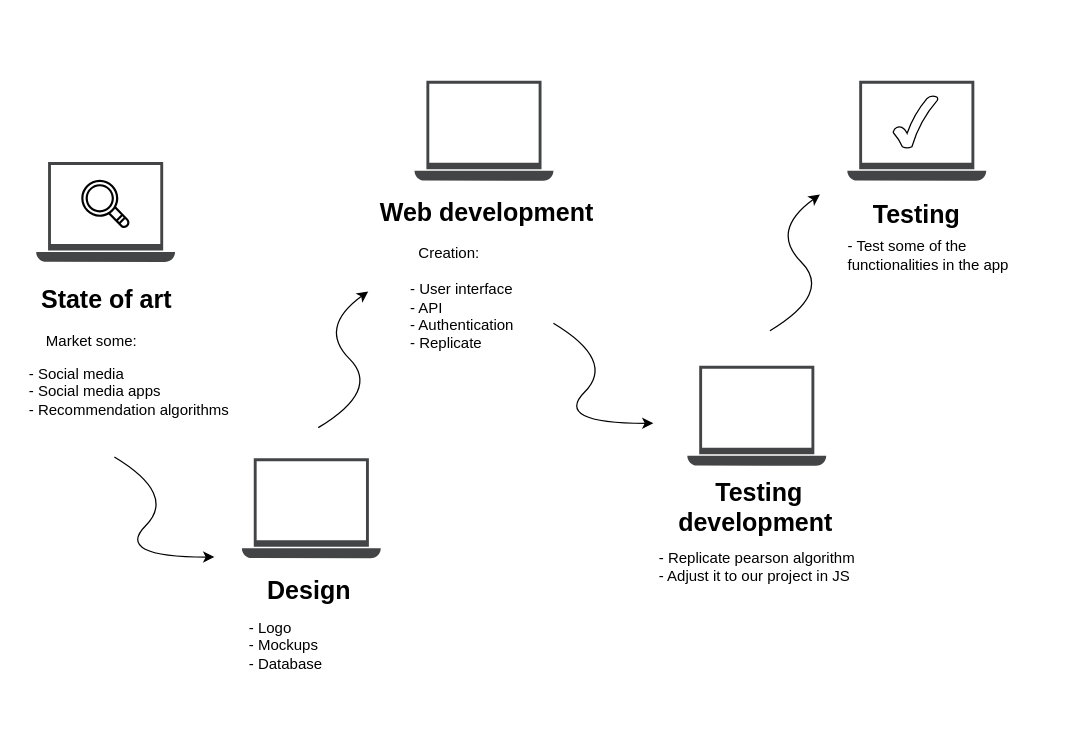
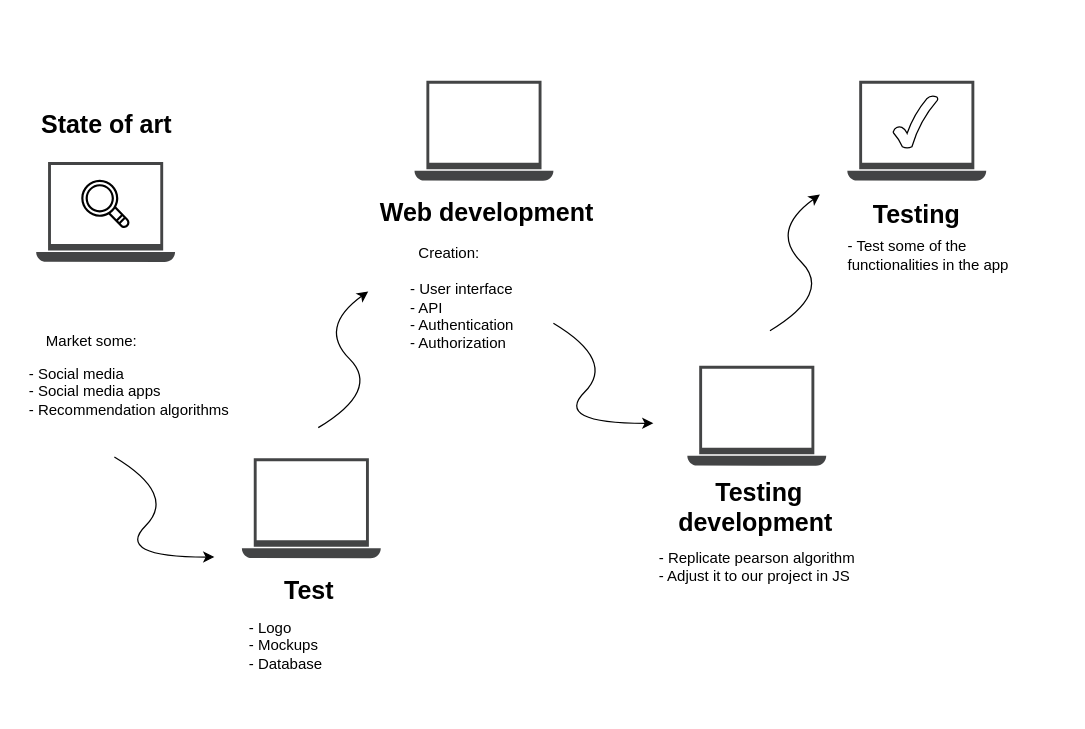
node "State of art": moved (107, 298) -> (107, 123)
node "Creation: - User interface - API - Authentication - Replicate": label "Creation: - User interface - API - Authentication - Replicate" -> "Creation: - User interface - API - Authentication - Authorization"
node "Design": label "Design" -> "Test"
